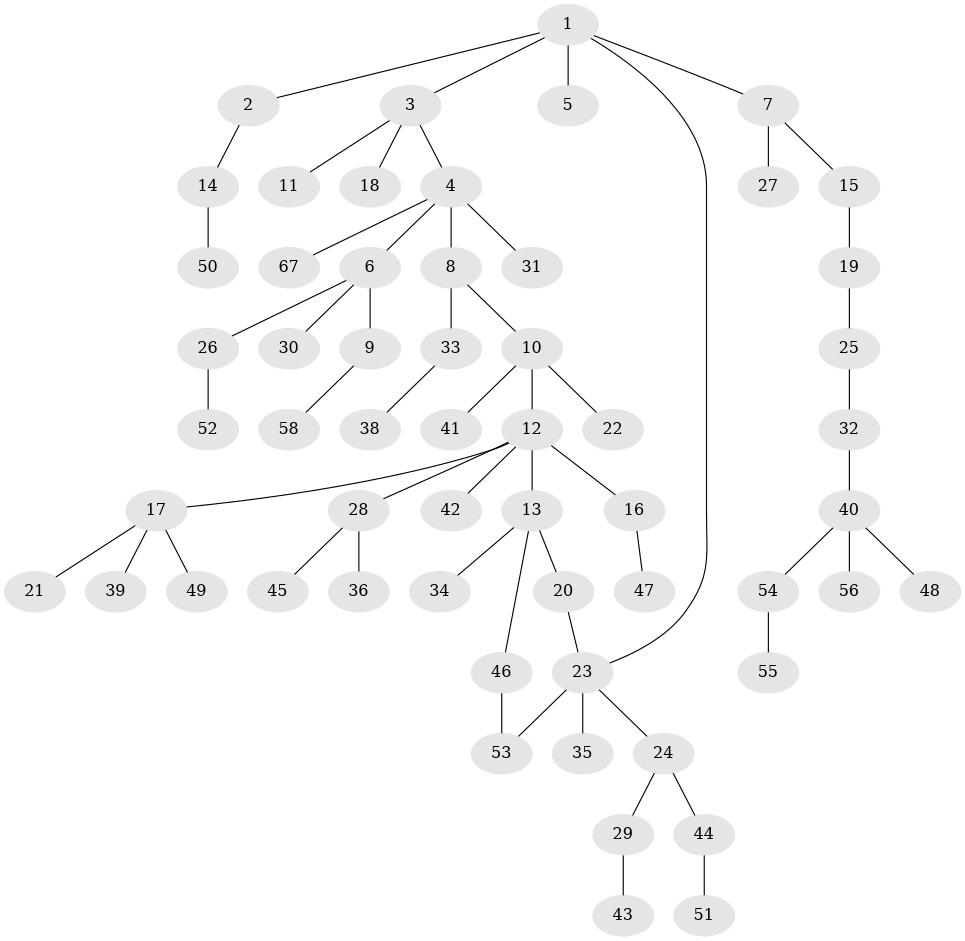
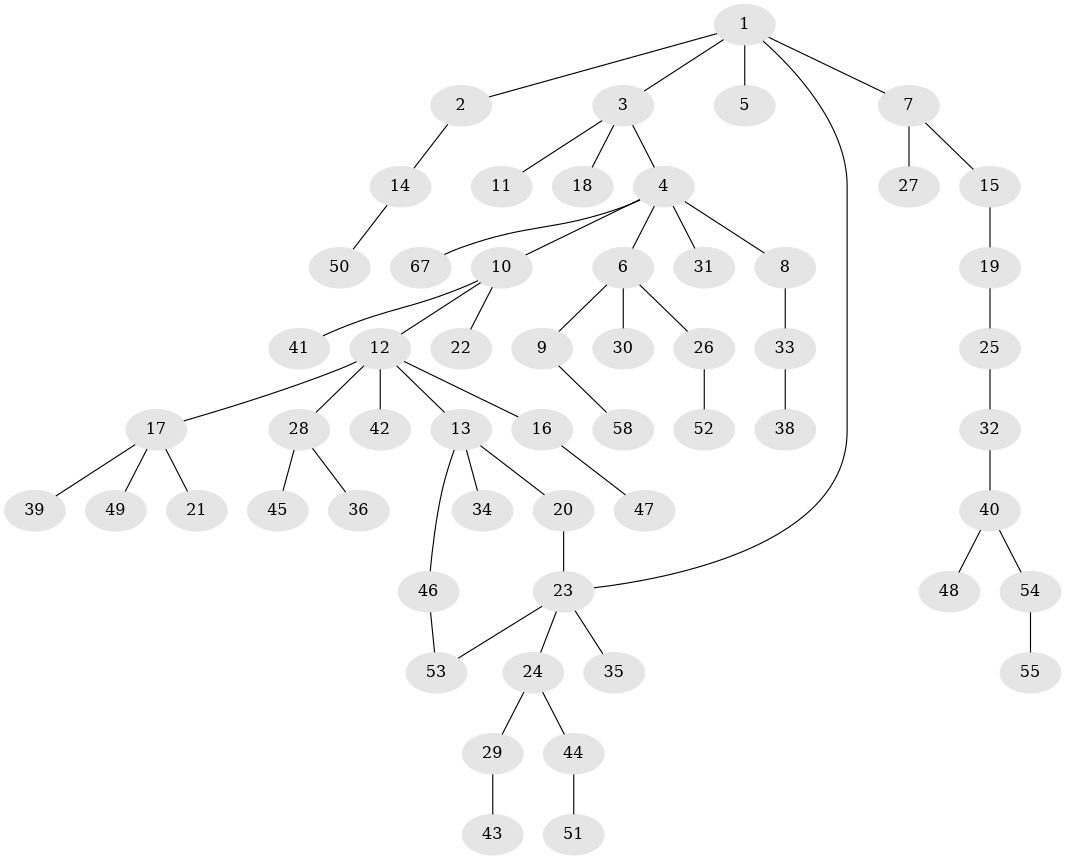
edge "8" -- "10": now "4" -- "10"
node "56": removed
